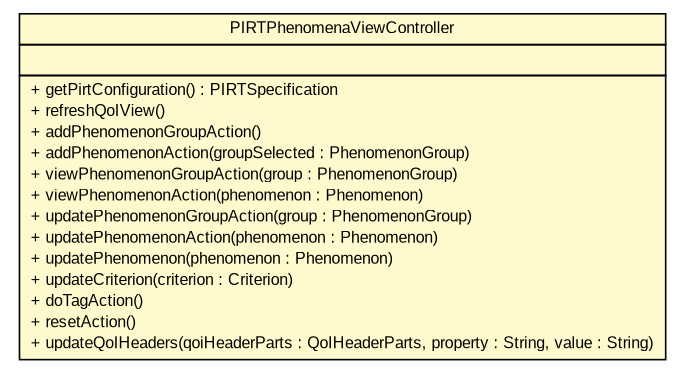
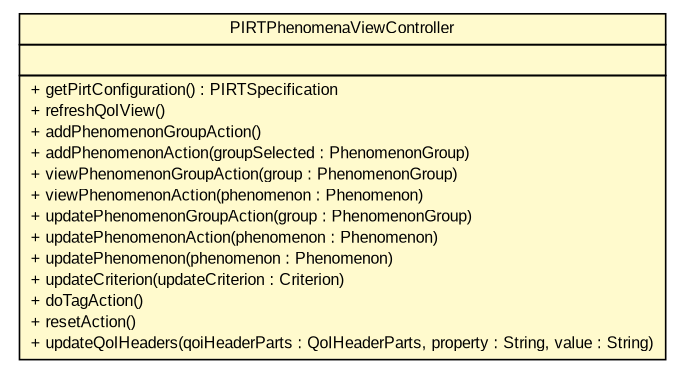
node "PIRTPhenomenaViewController": text "+ updateCriterion(criterion : Criterion)" -> "+ updateCriterion(updateCriterion : Criterion)"
